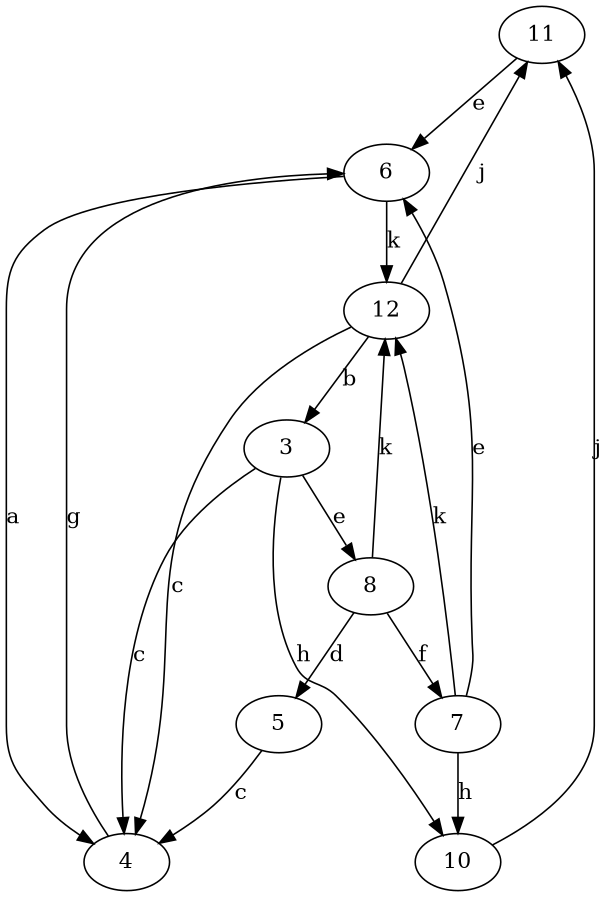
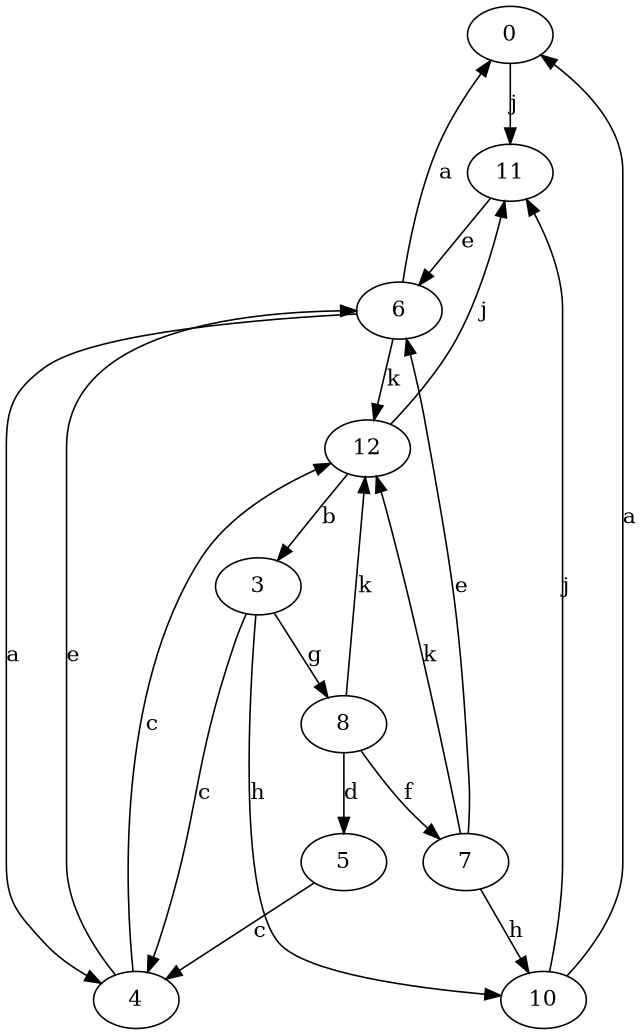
node "0": added
edge "12" -> "4": reversed
edge "4" -> "6": label "g" -> "e"
edge "3" -> "8": label "e" -> "g"
